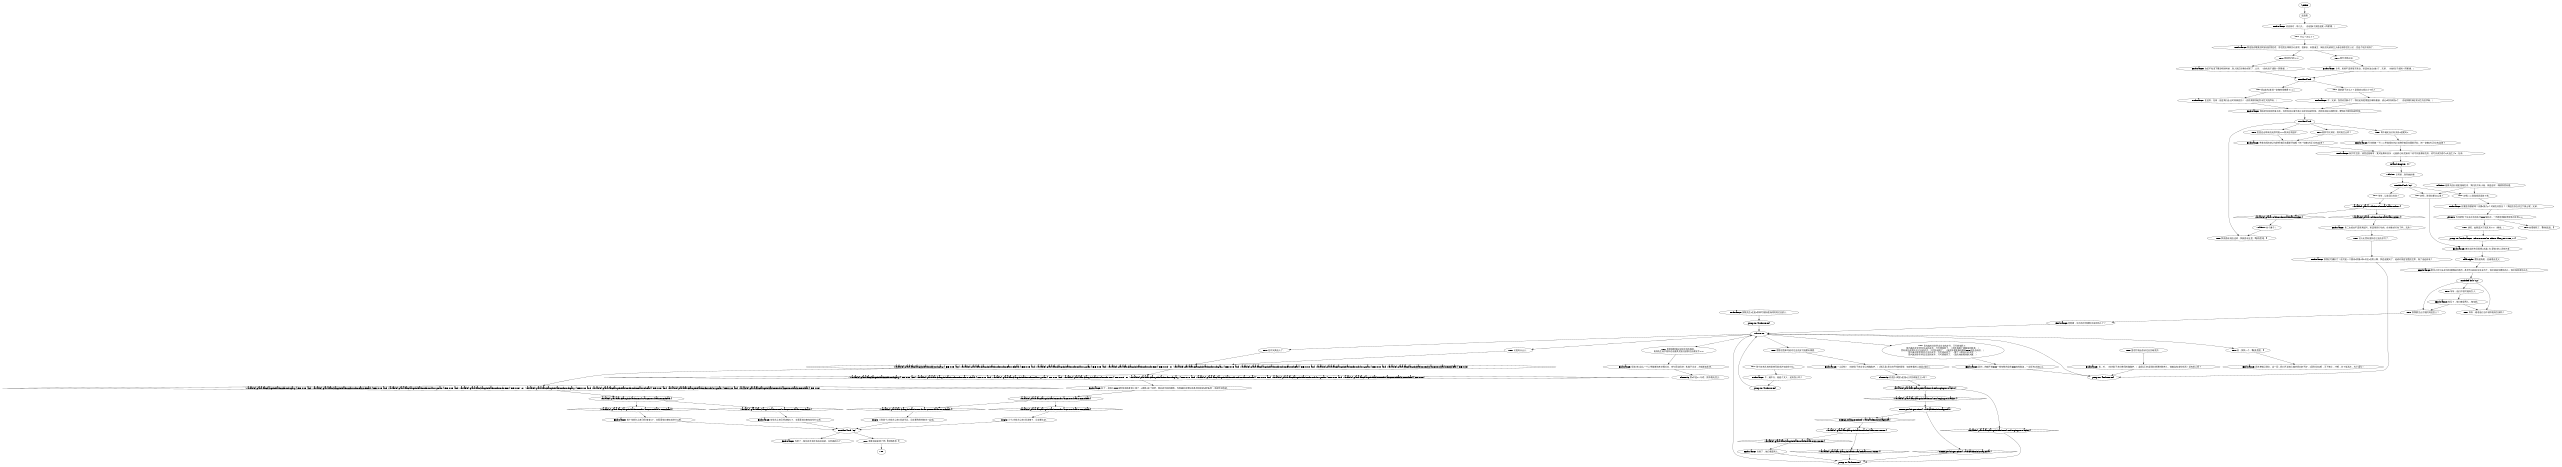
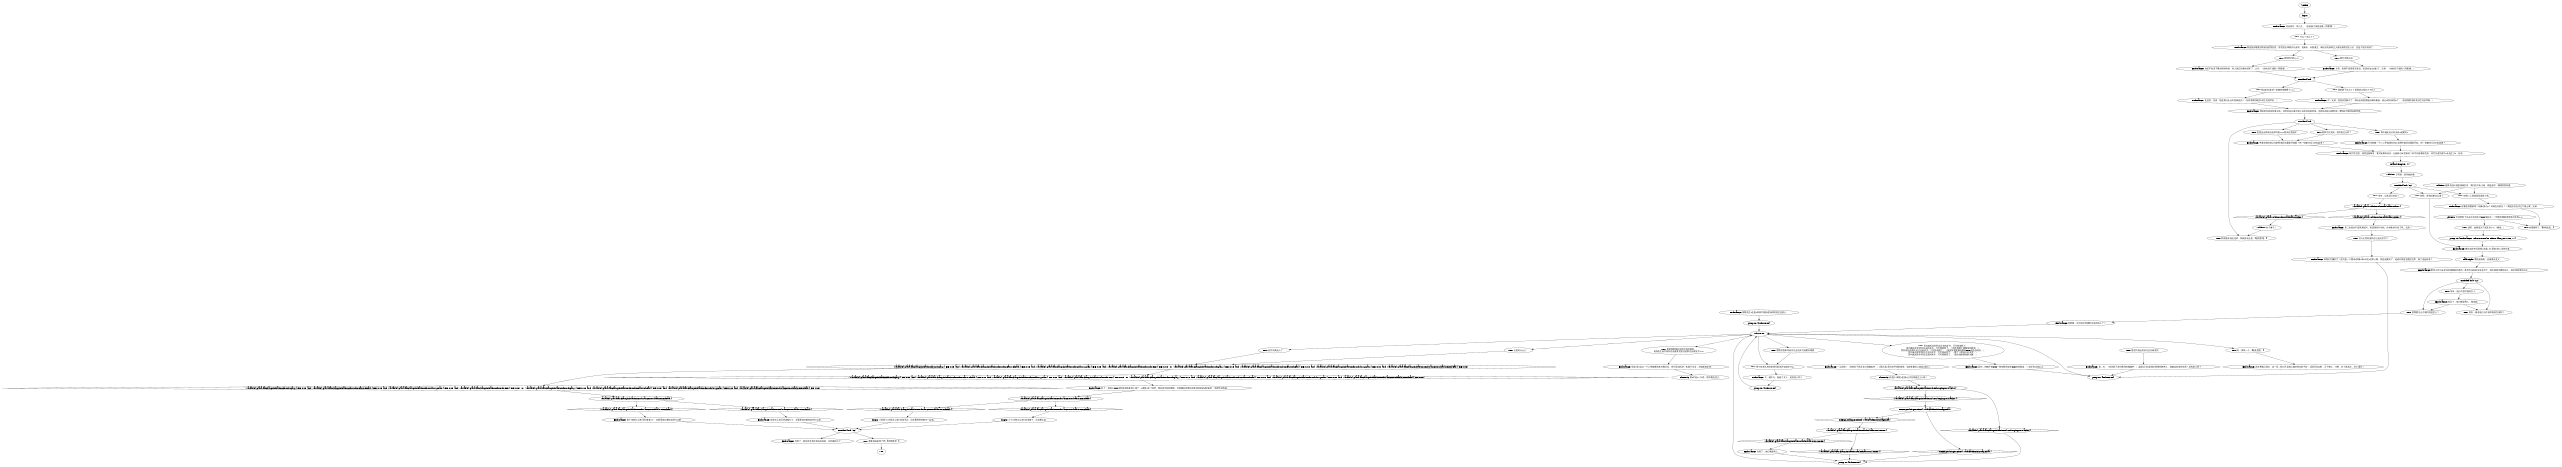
node "想想看": label "想想看" -> "input"
edge "Endurance: 你要放弃救赎吗？你要*复仇*？对瑞瓦肖复仇？！我还把你当作王下骑士呢，兄弟。" -> "Shivers: 当你听到了生命之光的名字——瑞瓦肖，一阵寒意顺着脊背流向全身……": now "Endurance: 你要放弃救赎吗？你要*复仇*？对瑞瓦肖复仇？！我还把你当作王下骑士呢，兄弟。" -> "You: 你看错我了。[拒绝思想。]"
edge "hubotoron" -> "You: 那个灰色头发的货車司机或许知道些什么。": added
edge "You: 肥胖的货車司机对过去的岁月流露出渴望。" -> "Endurance: 一点没错！（你的肚子发出安心的隆隆声。）*那正是*我们在寻找的渴望。知道答案的人就是*他们*。": now "You: 肥胖的货車司机对过去的岁月流露出渴望。" -> "You: 那个灰色头发的货車司机或许知道些什么。"
